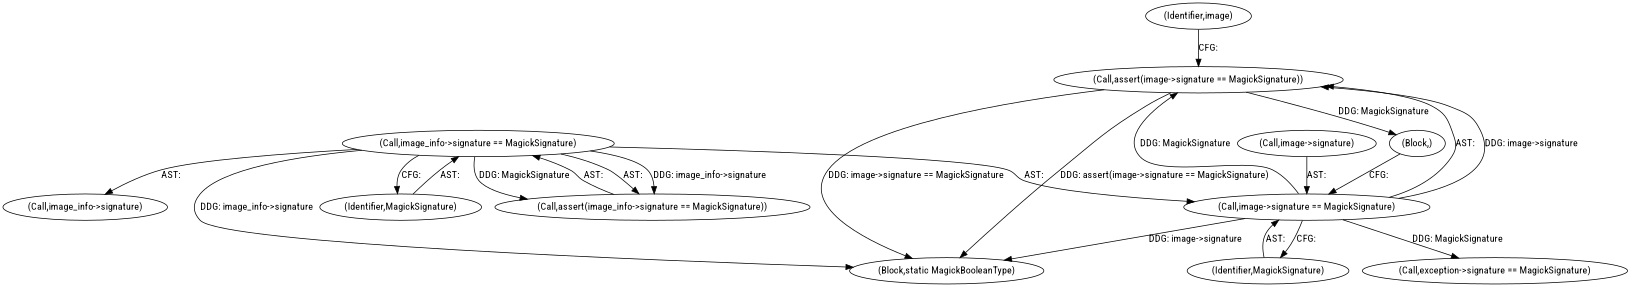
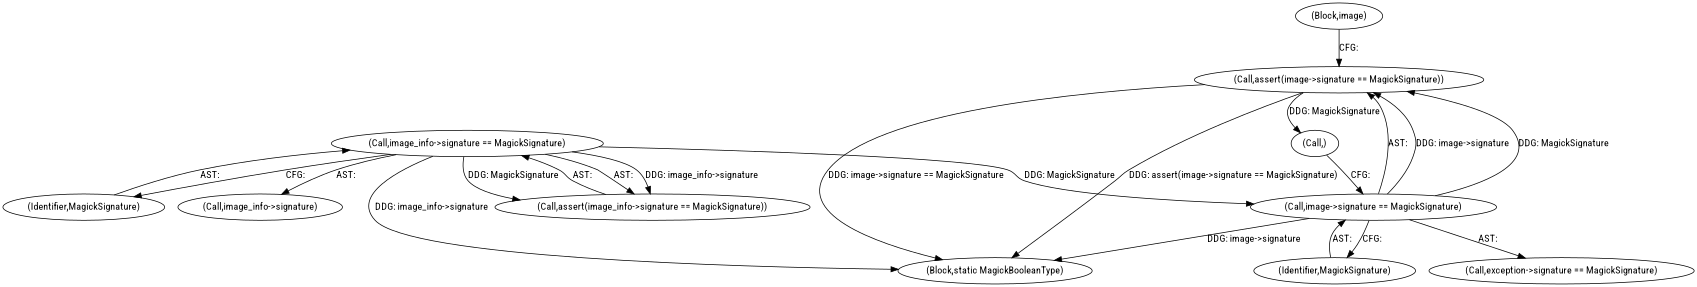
node "(Identifier,image)": label "(Identifier,image)" -> "(Block,image)"
node "(Call,image->signature)": removed
node "(Block,)": label "(Block,)" -> "(Call,)"
edge "(Call,image_info->signature == MagickSignature)" -> "(Call,image->signature == MagickSignature)": label "AST: " -> "DDG: MagickSignature"
edge "(Call,image->signature == MagickSignature)" -> "(Call,exception->signature == MagickSignature)": label "DDG: MagickSignature" -> "AST: "
